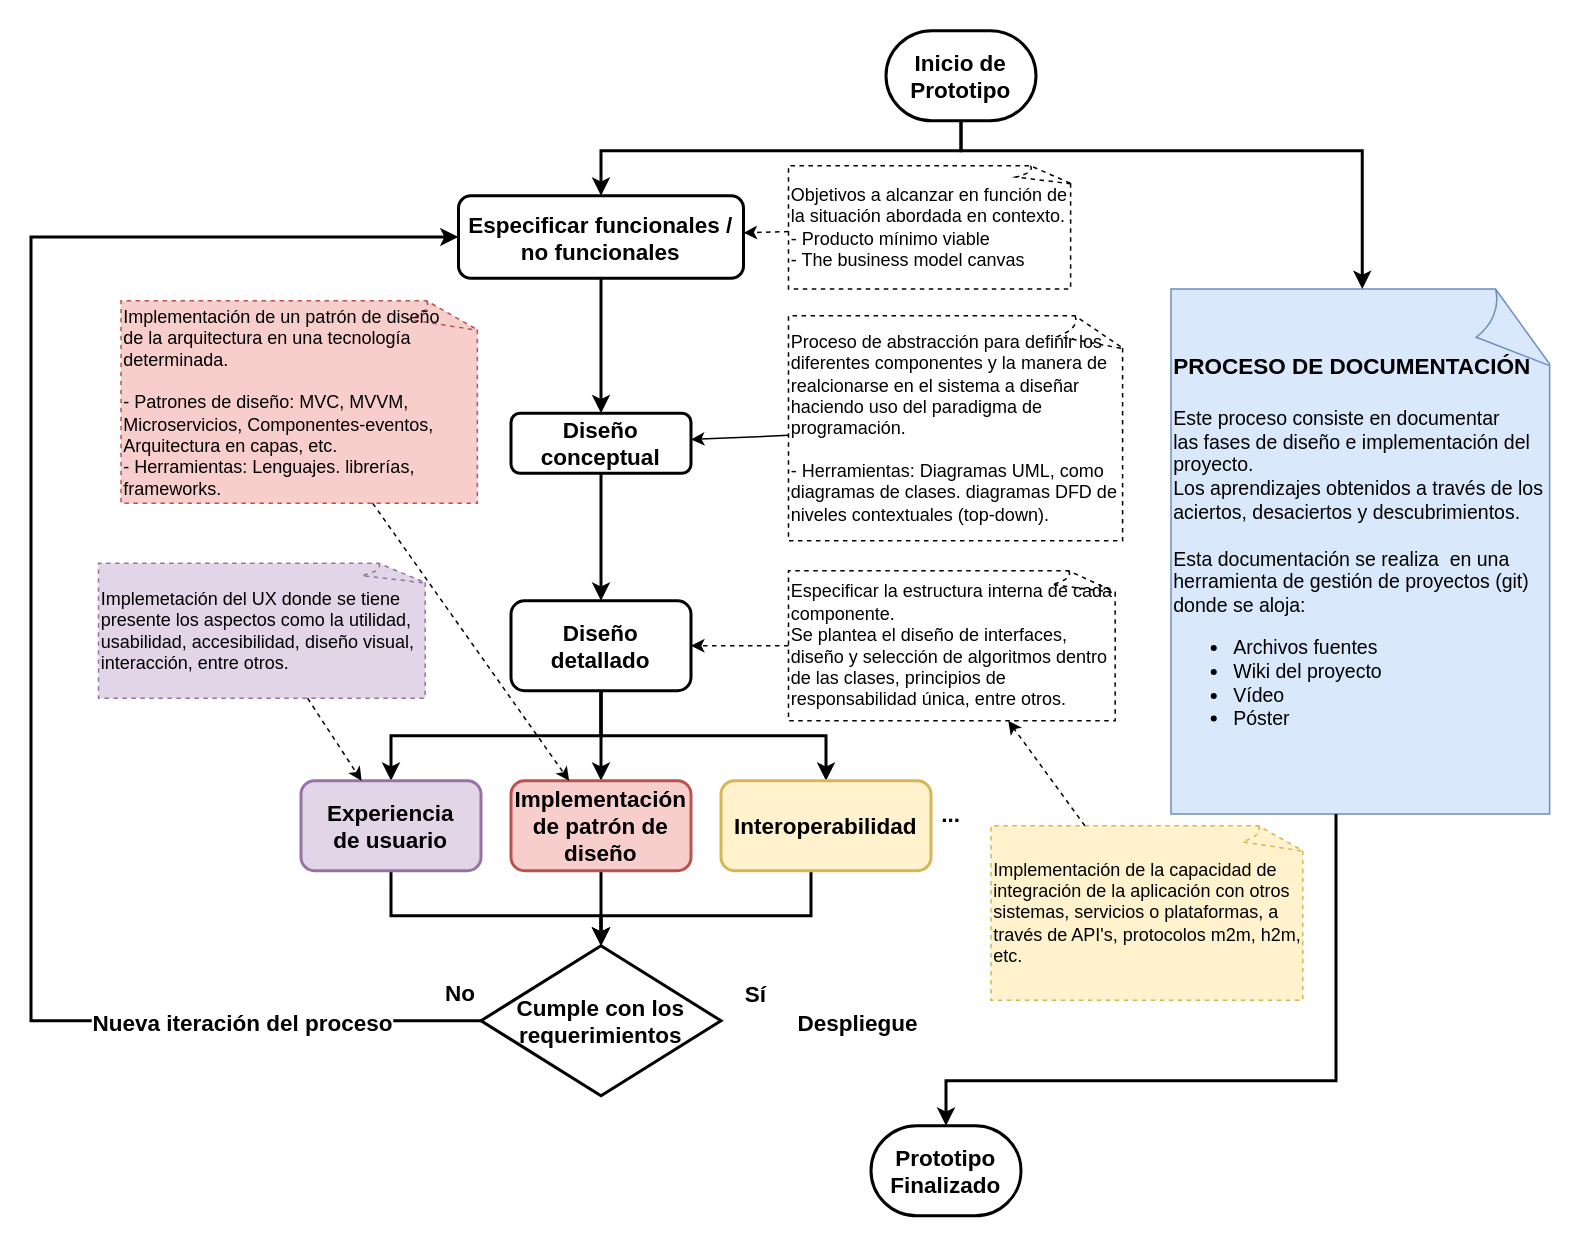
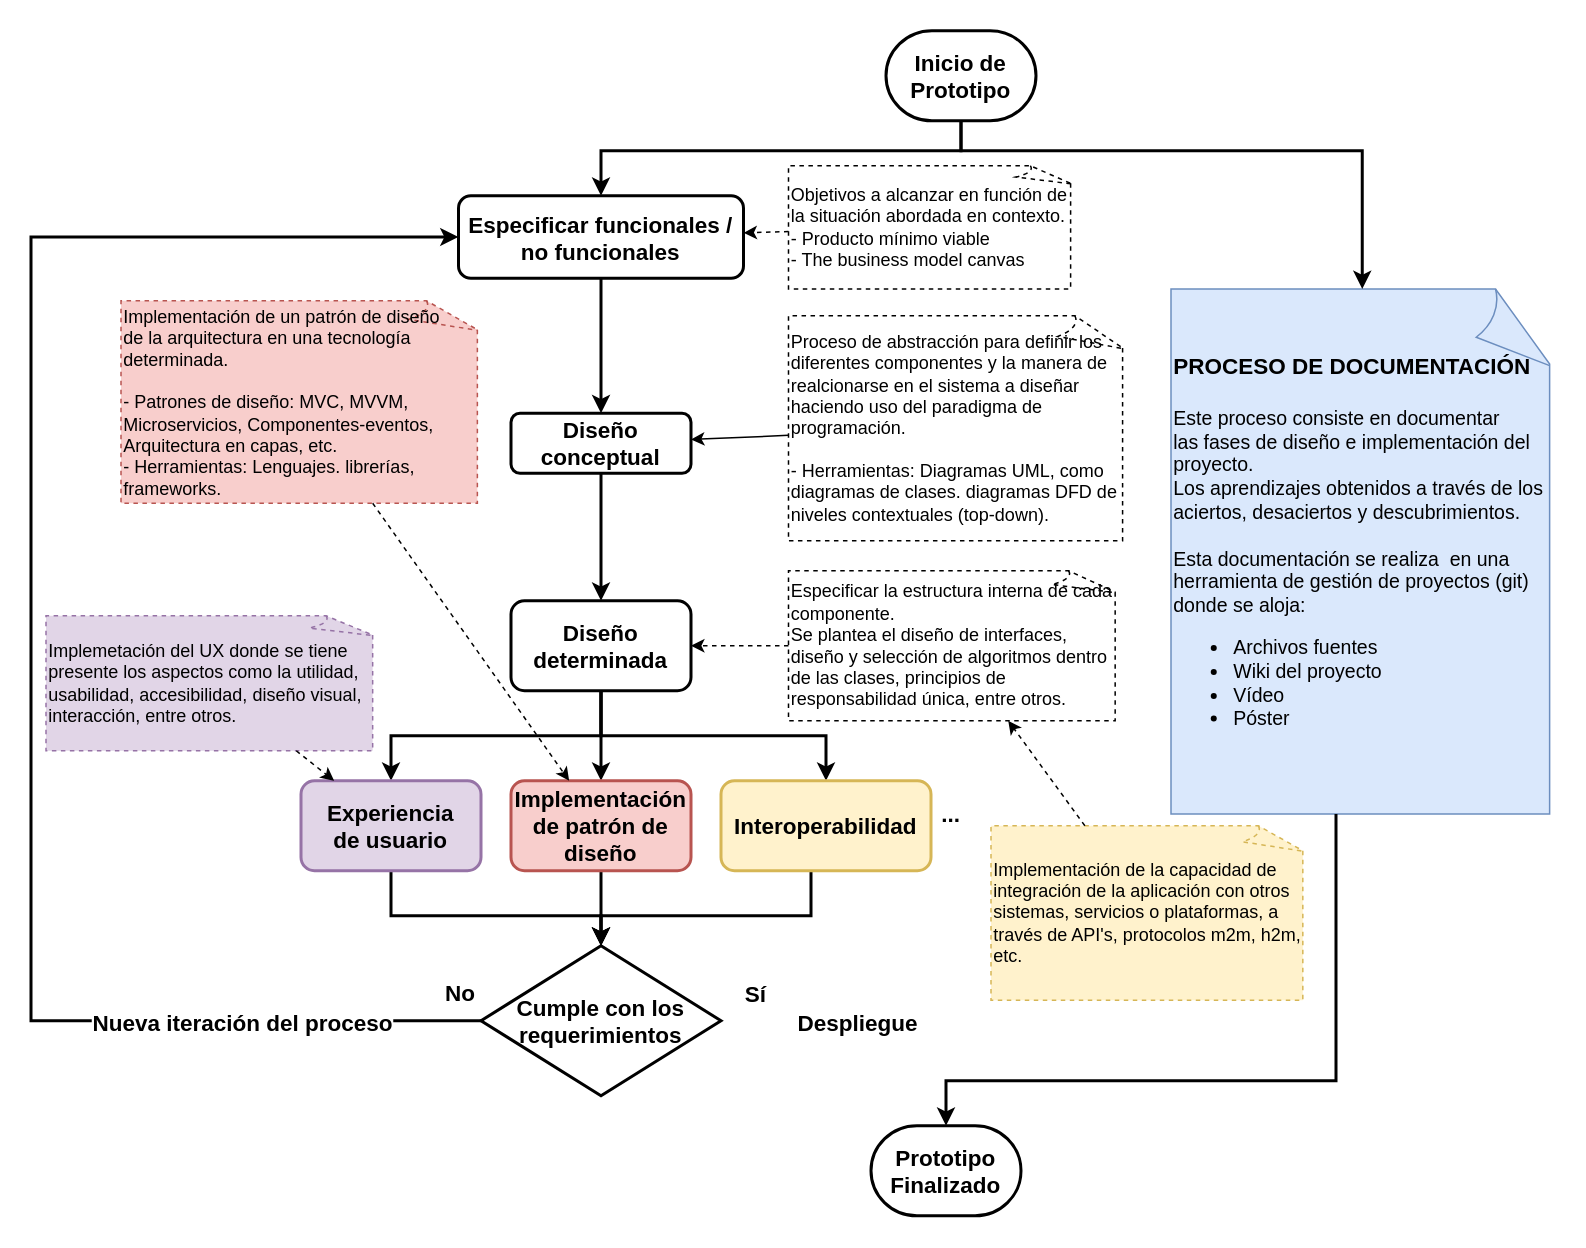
node "Implemetación del UX donde se tiene presente los aspectos como la utilidad, usabilidad, accesibilidad, diseño visual, interacción, entre otros.": moved (263, 631) -> (211, 683)
node "Diseño detallado": label "Diseño detallado" -> "Diseño determinada"
